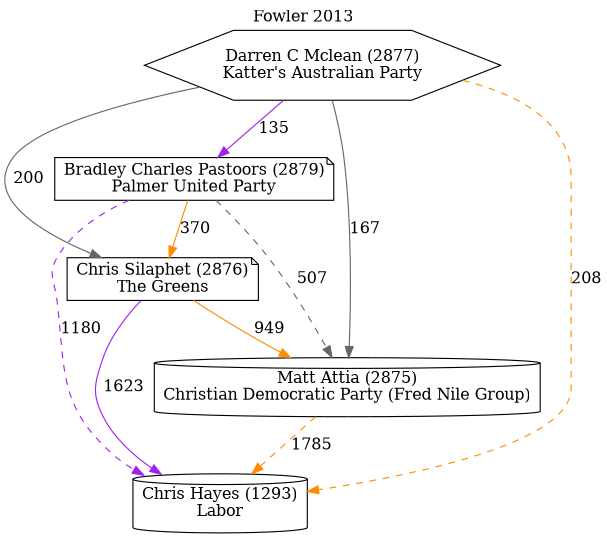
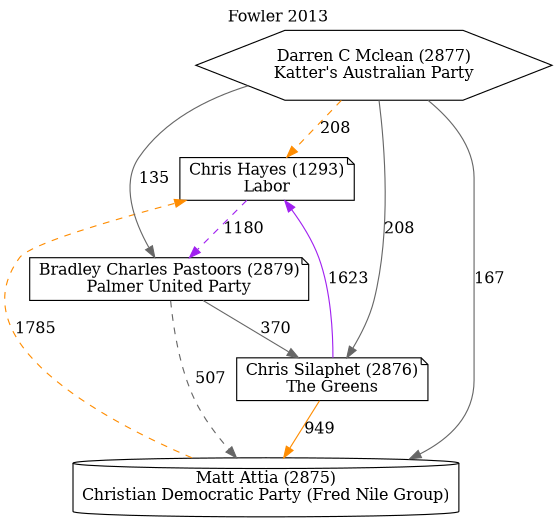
edge "Darren C Mclean (2877) Katter's Australian Party" -> "Bradley Charles Pastoors (2879) Palmer United Party": color purple -> gray40
edge "Darren C Mclean (2877) Katter's Australian Party" -> "Chris Silaphet (2876) The Greens": label "200" -> "208"
edge "Bradley Charles Pastoors (2879) Palmer United Party" -> "Chris Silaphet (2876) The Greens": color darkorange -> gray40
edge "Bradley Charles Pastoors (2879) Palmer United Party" -> "Chris Hayes (1293) Labor": reversed
node "Chris Hayes (1293) Labor": shape cylinder -> note
